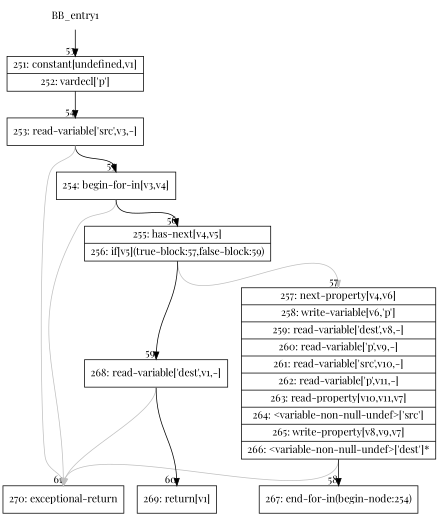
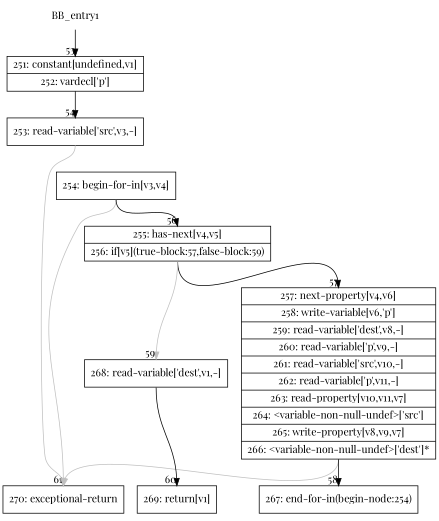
edge "253: read-variable['src',v3,-]" -> "254: begin-for-in[v3,v4]": removed
edge "255: has-next[v4,v5]" -> "257: next-property[v4,v6]": color gray -> black
edge "255: has-next[v4,v5]" -> "268: read-variable['dest',v1,-]": color black -> gray
edge "268: read-variable['dest',v1,-]" -> "270: exceptional-return": removed
